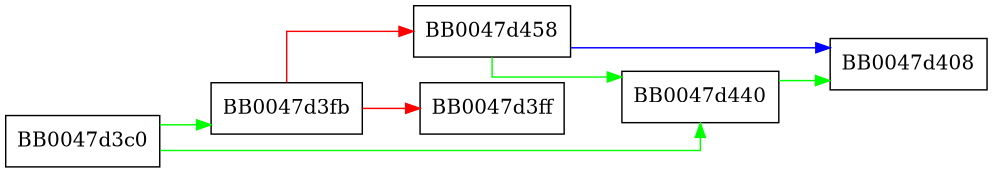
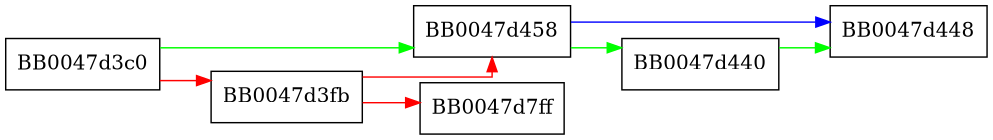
node "BB0047d408": label "BB0047d408" -> "BB0047d448"
node "BB0047d3ff": label "BB0047d3ff" -> "BB0047d7ff"
edge "BB0047d3c0" -> "BB0047d3fb": color green -> red
edge "BB0047d3c0" -> "BB0047d440": now "BB0047d3c0" -> "BB0047d458"
